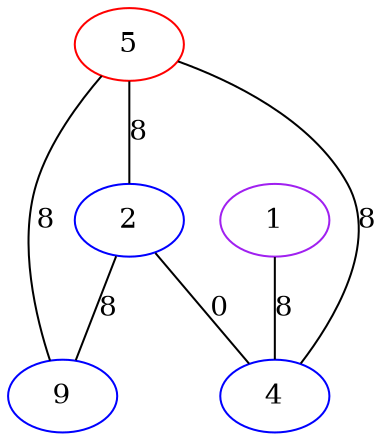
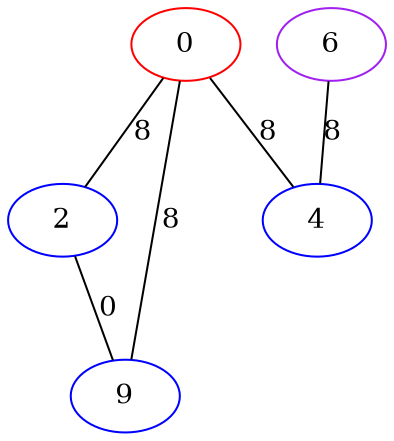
node "5": label "5" -> "0"
node "1": label "1" -> "6"
edge "2" -- "9": label "8" -> "0"
edge "2" -- "4": removed, label "0"
